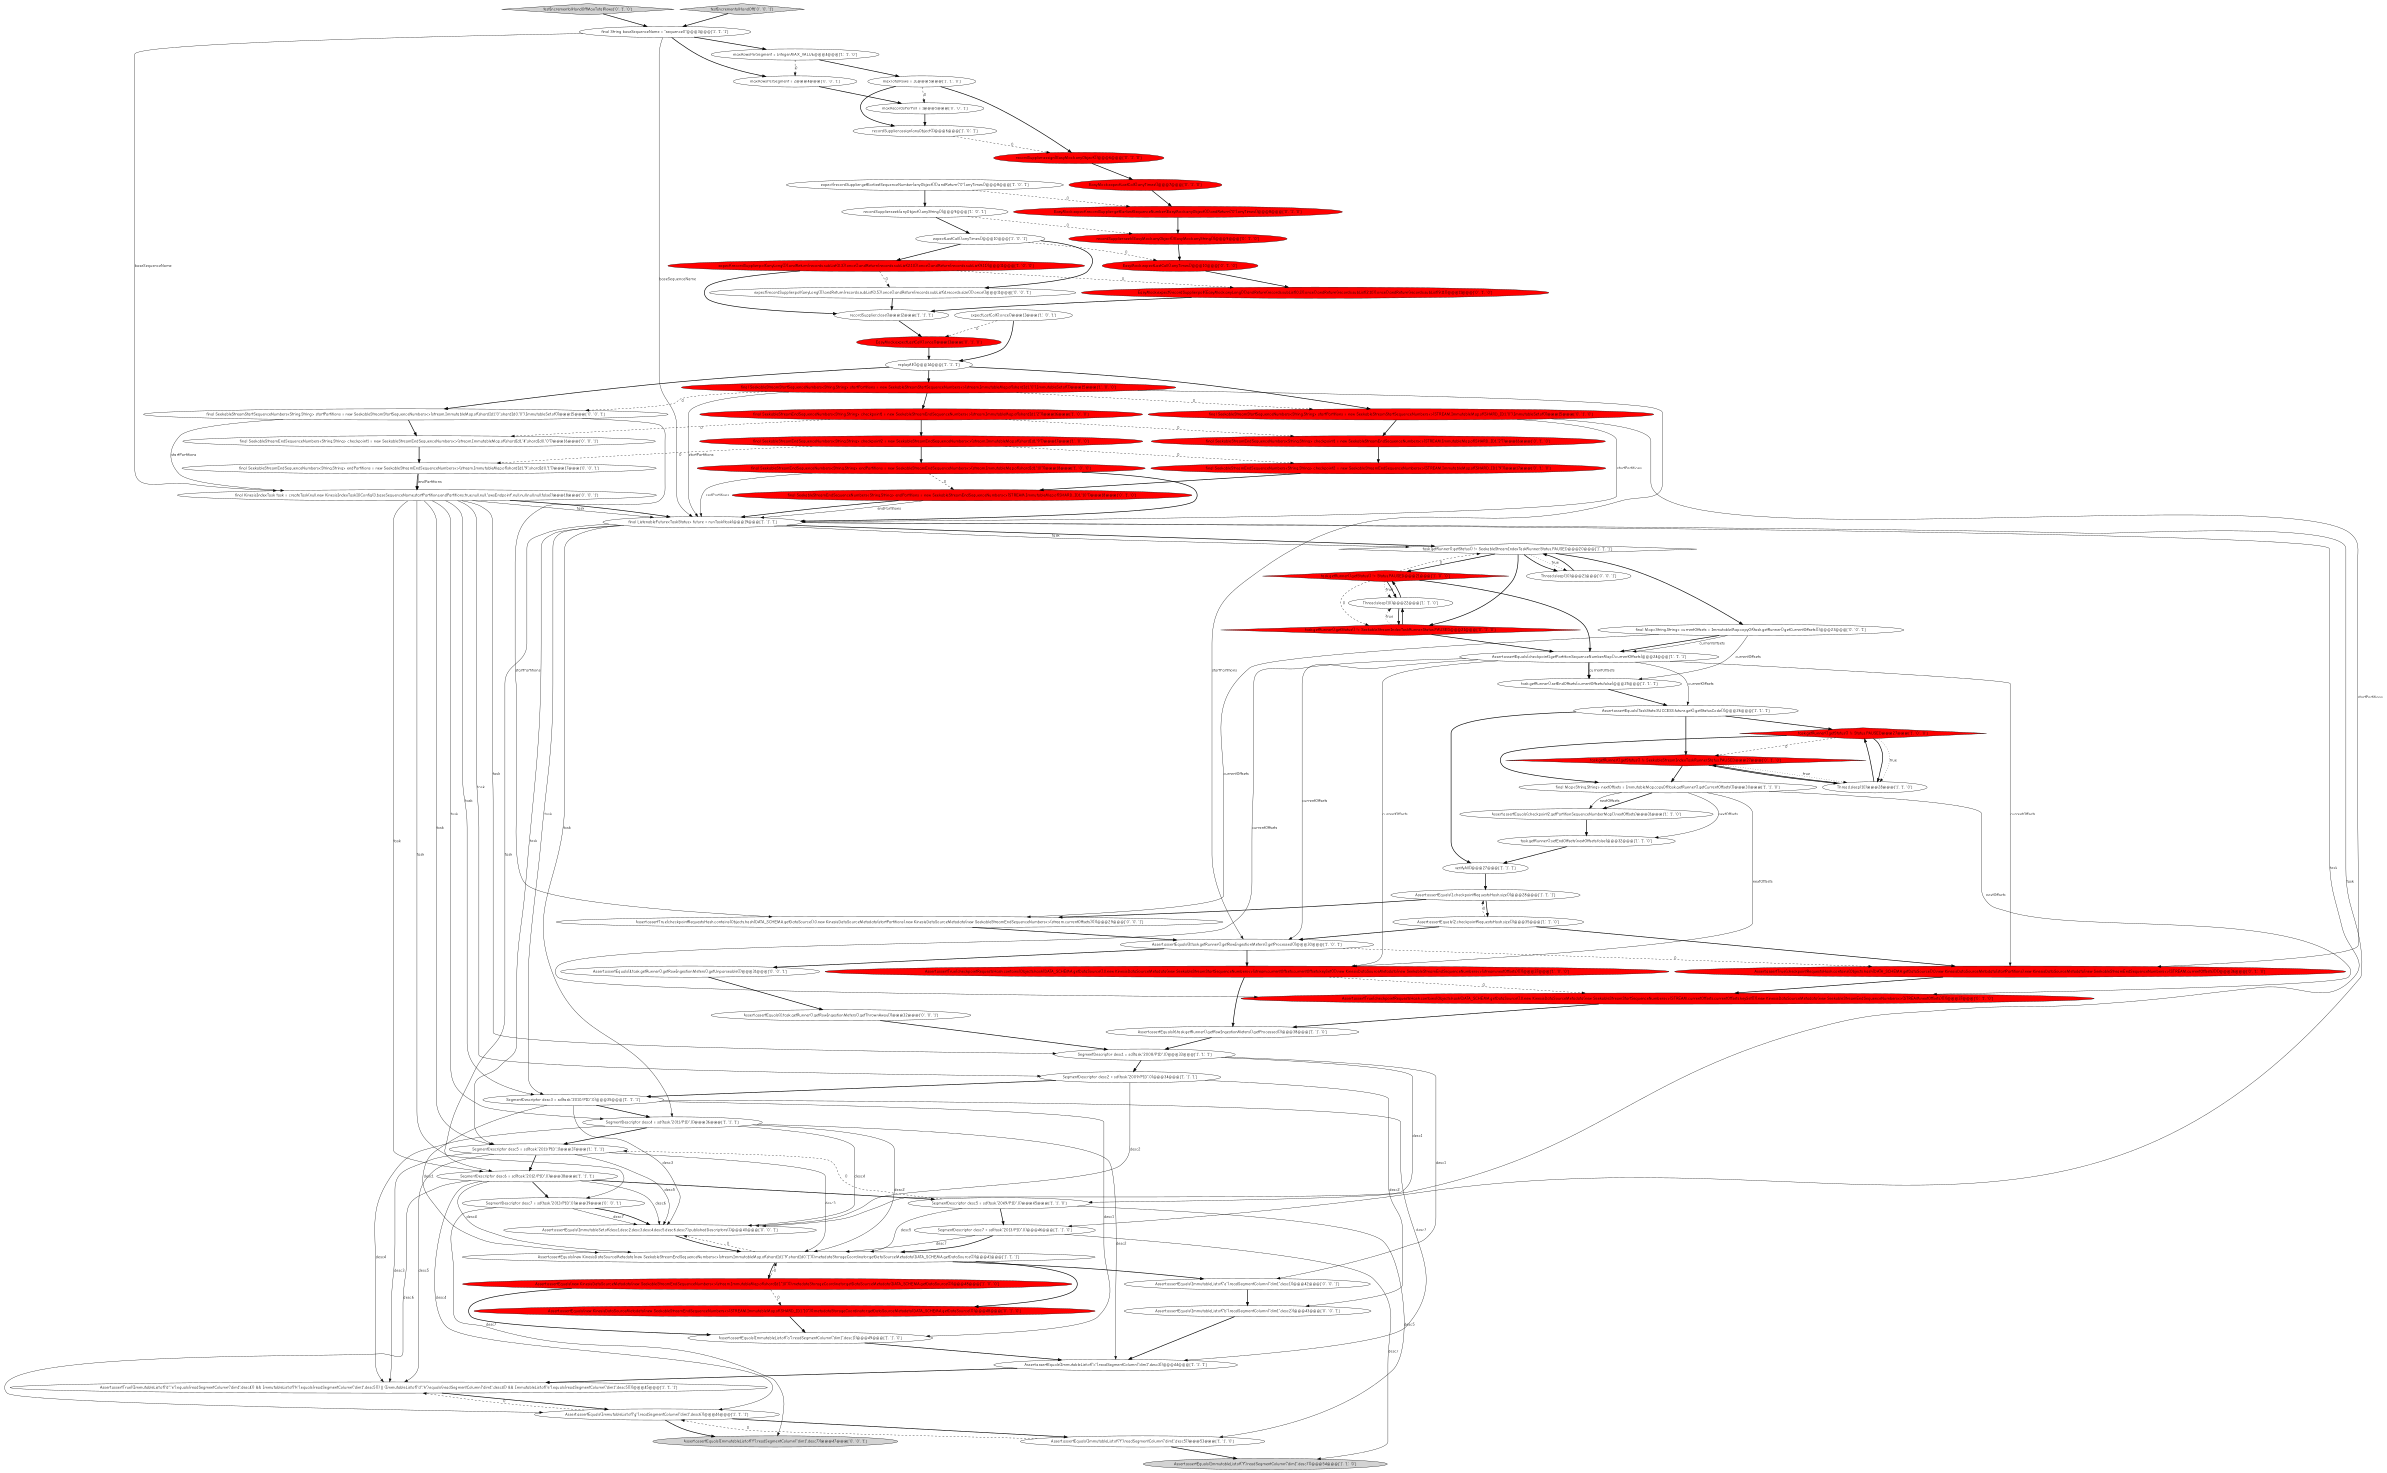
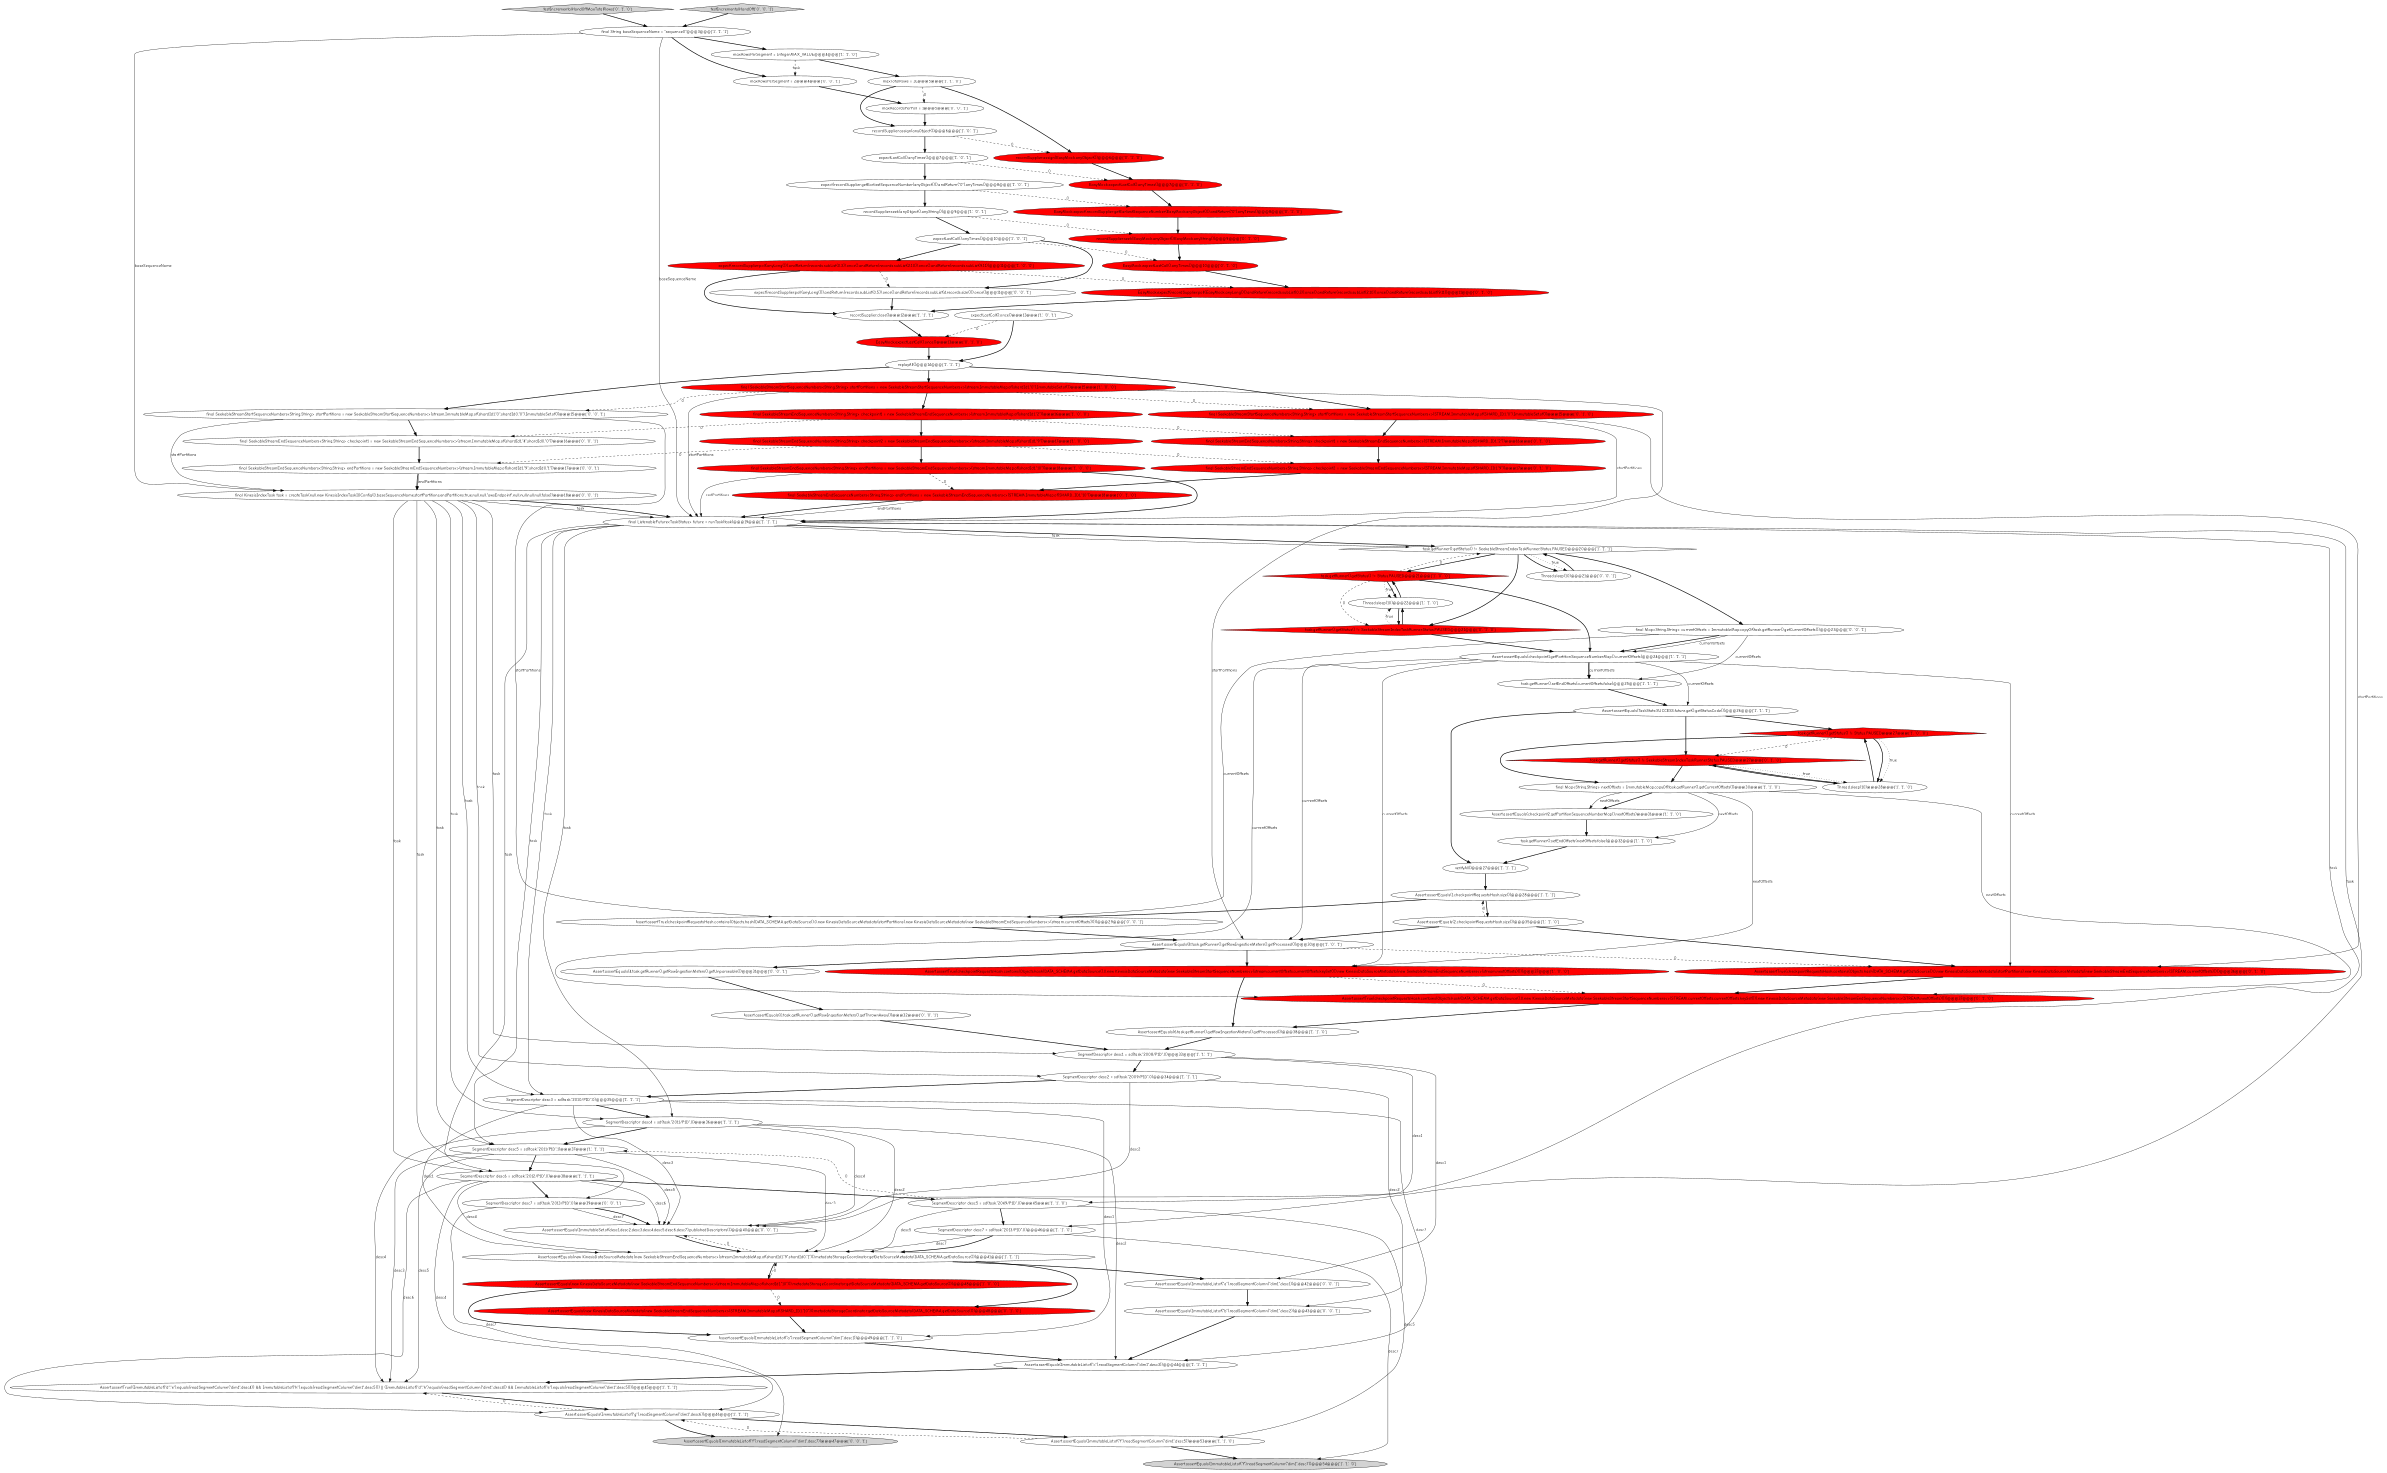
edge "maxRowsPerSegment = Integer.MAX_VALUE@@@4@@@['1', '1', '0']" -> "maxRowsPerSegment = 2@@@4@@@['0', '0', '1']": label "0" -> "task"
node "expectLastCall().anyTimes()@@@7@@@['1', '0', '1']": added
